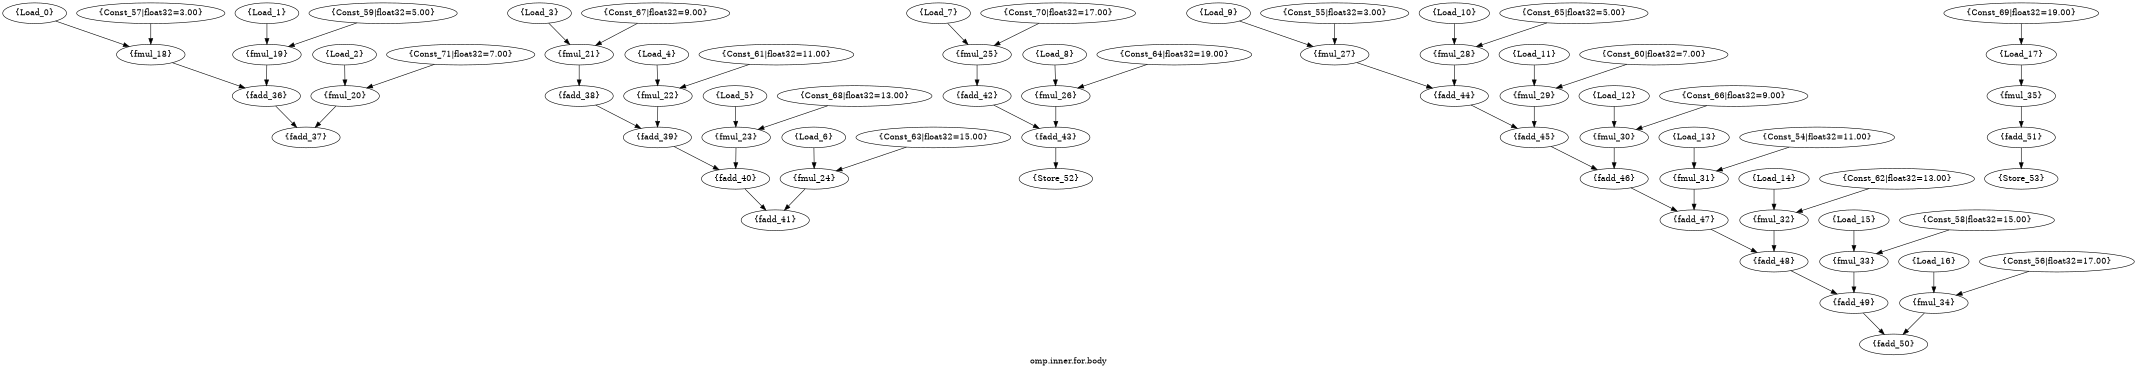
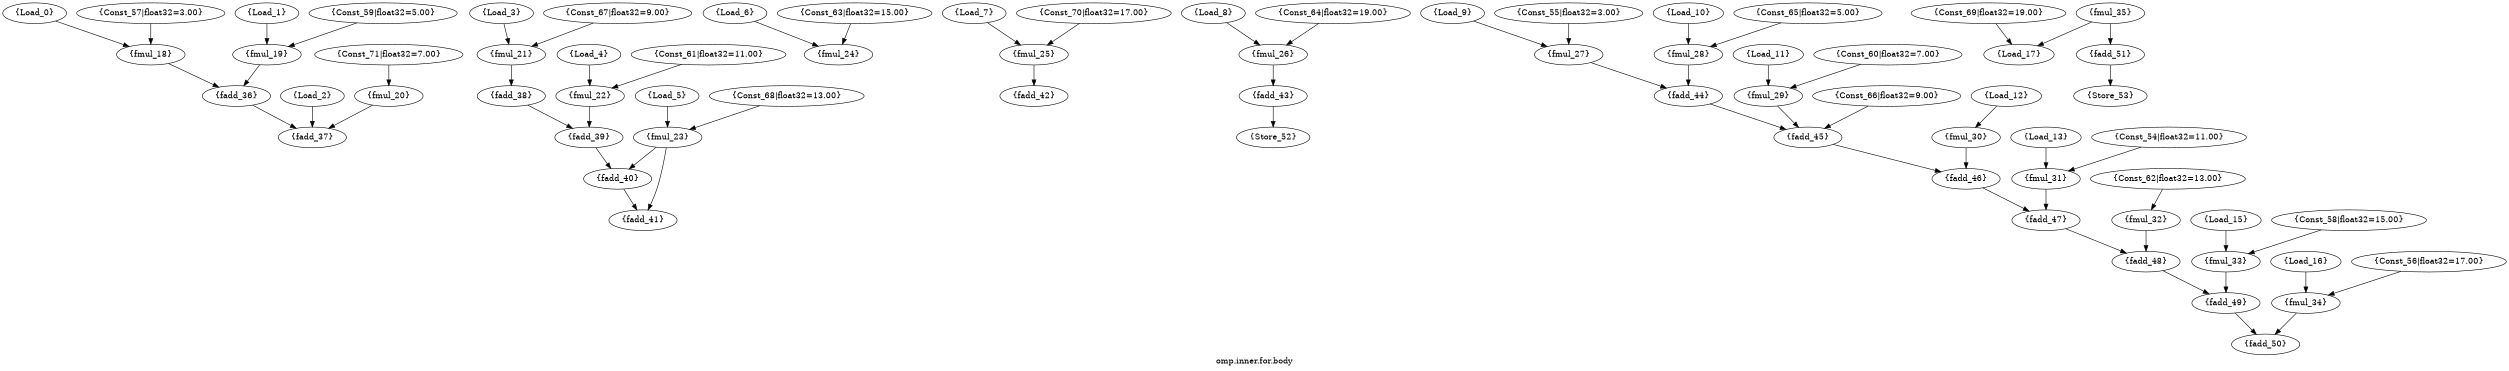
edge "{Load_2}" -> "{fmul_20}": now "{Load_2}" -> "{fadd_37}"
edge "{Load_17}" -> "{fmul_35}": reversed
edge "{fadd_42}" -> "{fadd_43}": removed
edge "{Const_66|float32=9.00}" -> "{fmul_30}": now "{Const_66|float32=9.00}" -> "{fadd_45}"
node "{Load_14}": removed
edge "{fmul_24}" -> "{fadd_41}": now "{fmul_23}" -> "{fadd_41}"
